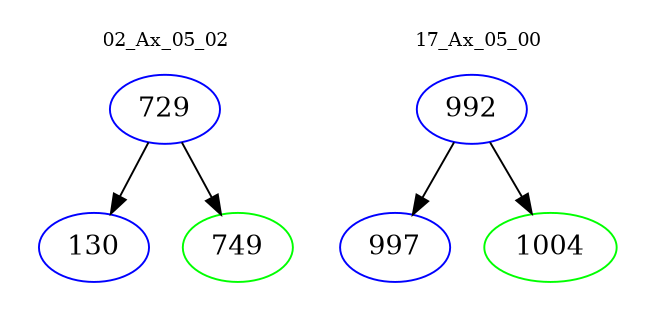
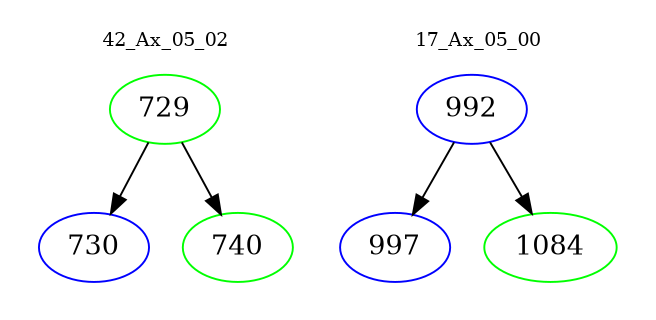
cluster "02_Ax_05_02": label "02_Ax_05_02" -> "42_Ax_05_02"
node "729": color blue -> green
node "130": label "130" -> "730"
node "749": label "749" -> "740"
node "1004": label "1004" -> "1084"
